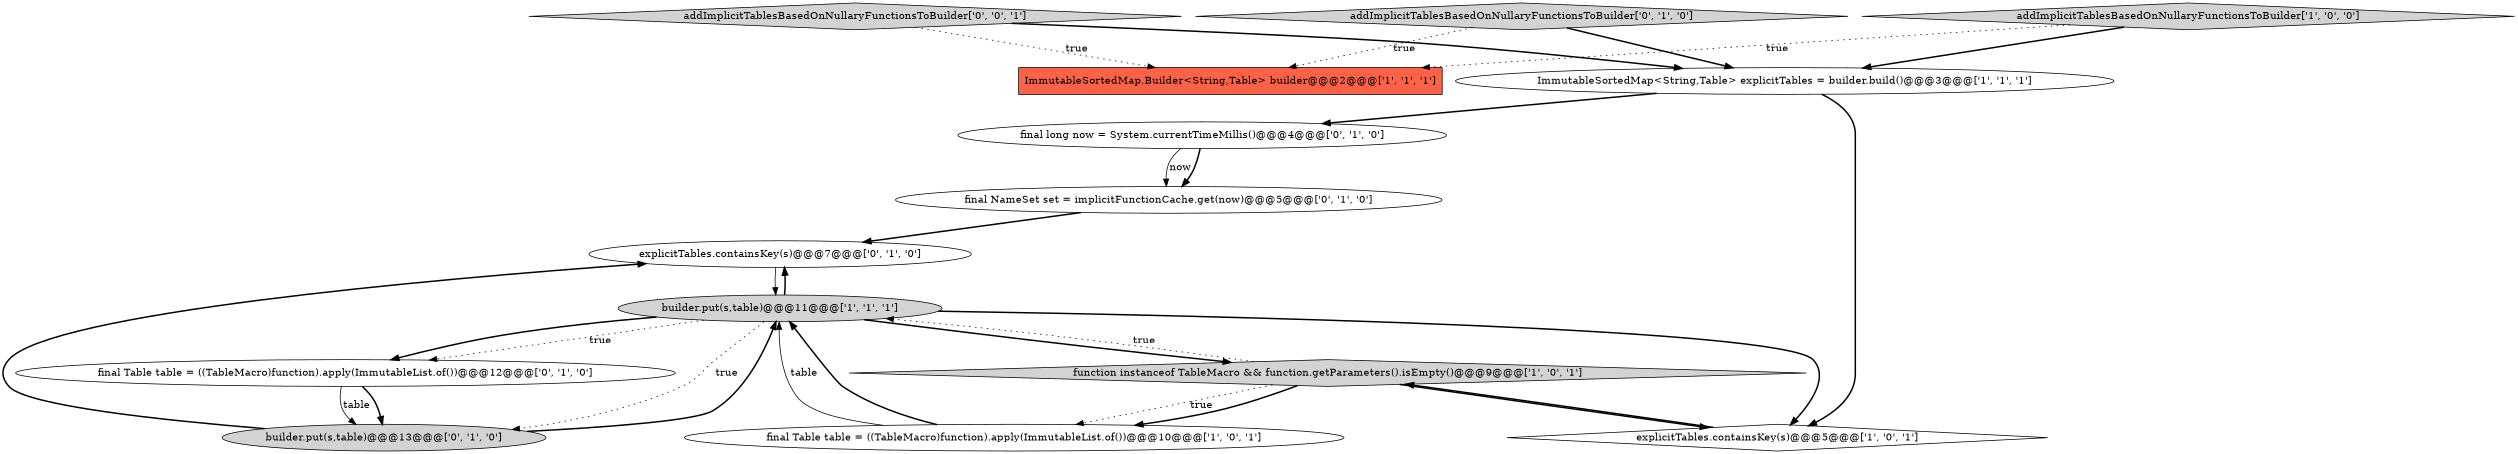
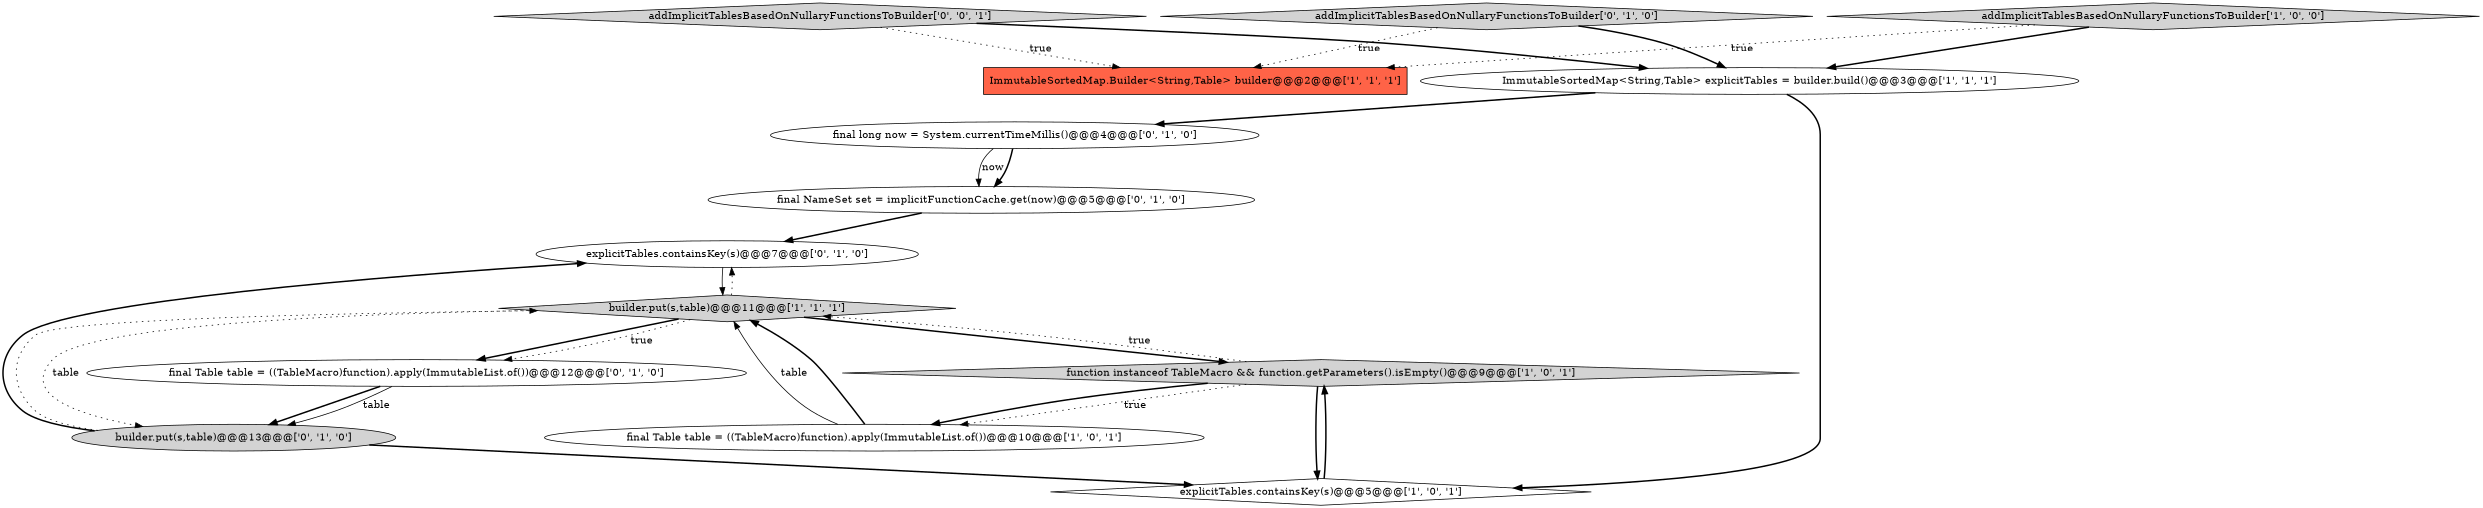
edge "builder.put(s,table)@@@11@@@['1', '1', '1']" -> "explicitTables.containsKey(s)@@@7@@@['0', '1', '0']": style bold -> dotted
node "builder.put(s,table)@@@11@@@['1', '1', '1']": shape ellipse -> diamond
edge "builder.put(s,table)@@@11@@@['1', '1', '1']" -> "explicitTables.containsKey(s)@@@5@@@['1', '0', '1']": now "builder.put(s,table)@@@13@@@['0', '1', '0']" -> "explicitTables.containsKey(s)@@@5@@@['1', '0', '1']"
edge "builder.put(s,table)@@@11@@@['1', '1', '1']" -> "builder.put(s,table)@@@13@@@['0', '1', '0']": label "true" -> "table"
edge "builder.put(s,table)@@@13@@@['0', '1', '0']" -> "builder.put(s,table)@@@11@@@['1', '1', '1']": style bold -> dotted
